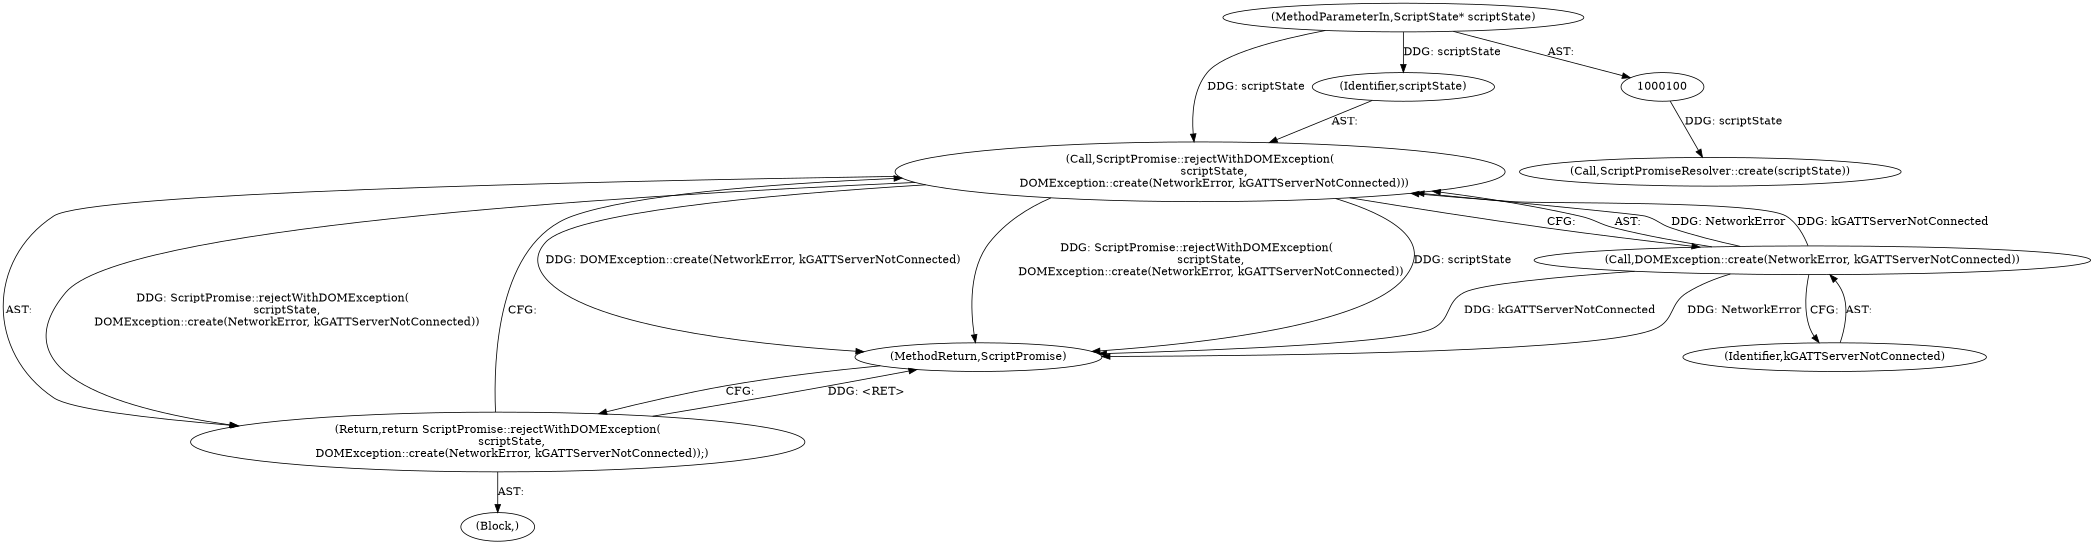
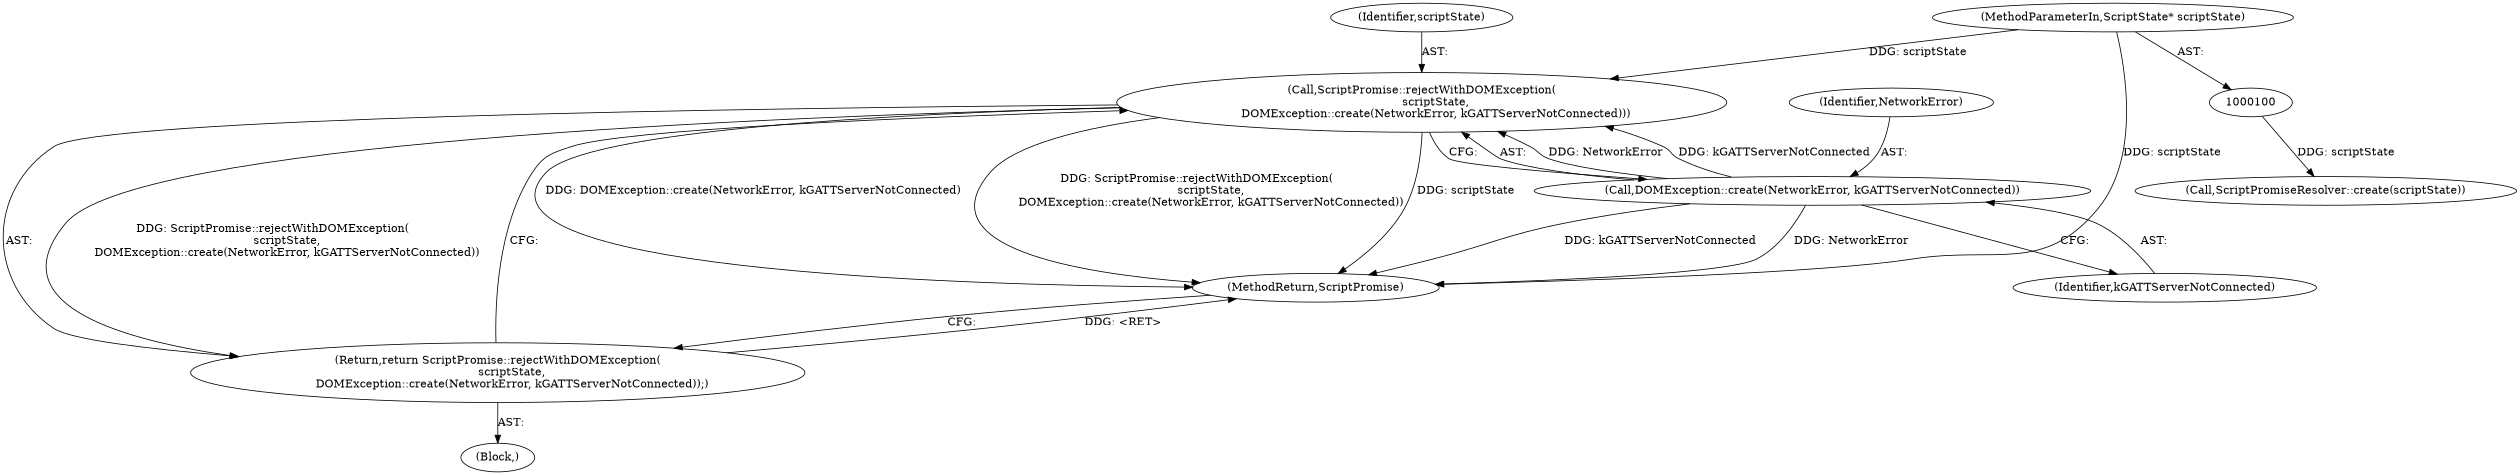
edge "(MethodParameterIn,ScriptState* scriptState)" -> "(Identifier,scriptState)": now "(MethodParameterIn,ScriptState* scriptState)" -> "(MethodReturn,ScriptPromise)"
node "(Identifier,NetworkError)": added
